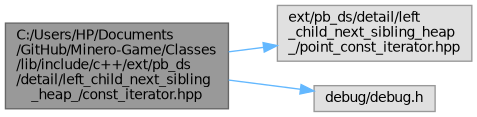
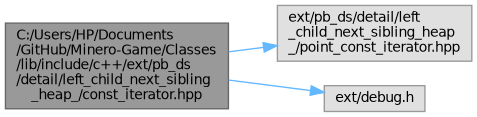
node "debug/debug.h": label "debug/debug.h" -> "ext/debug.h"
